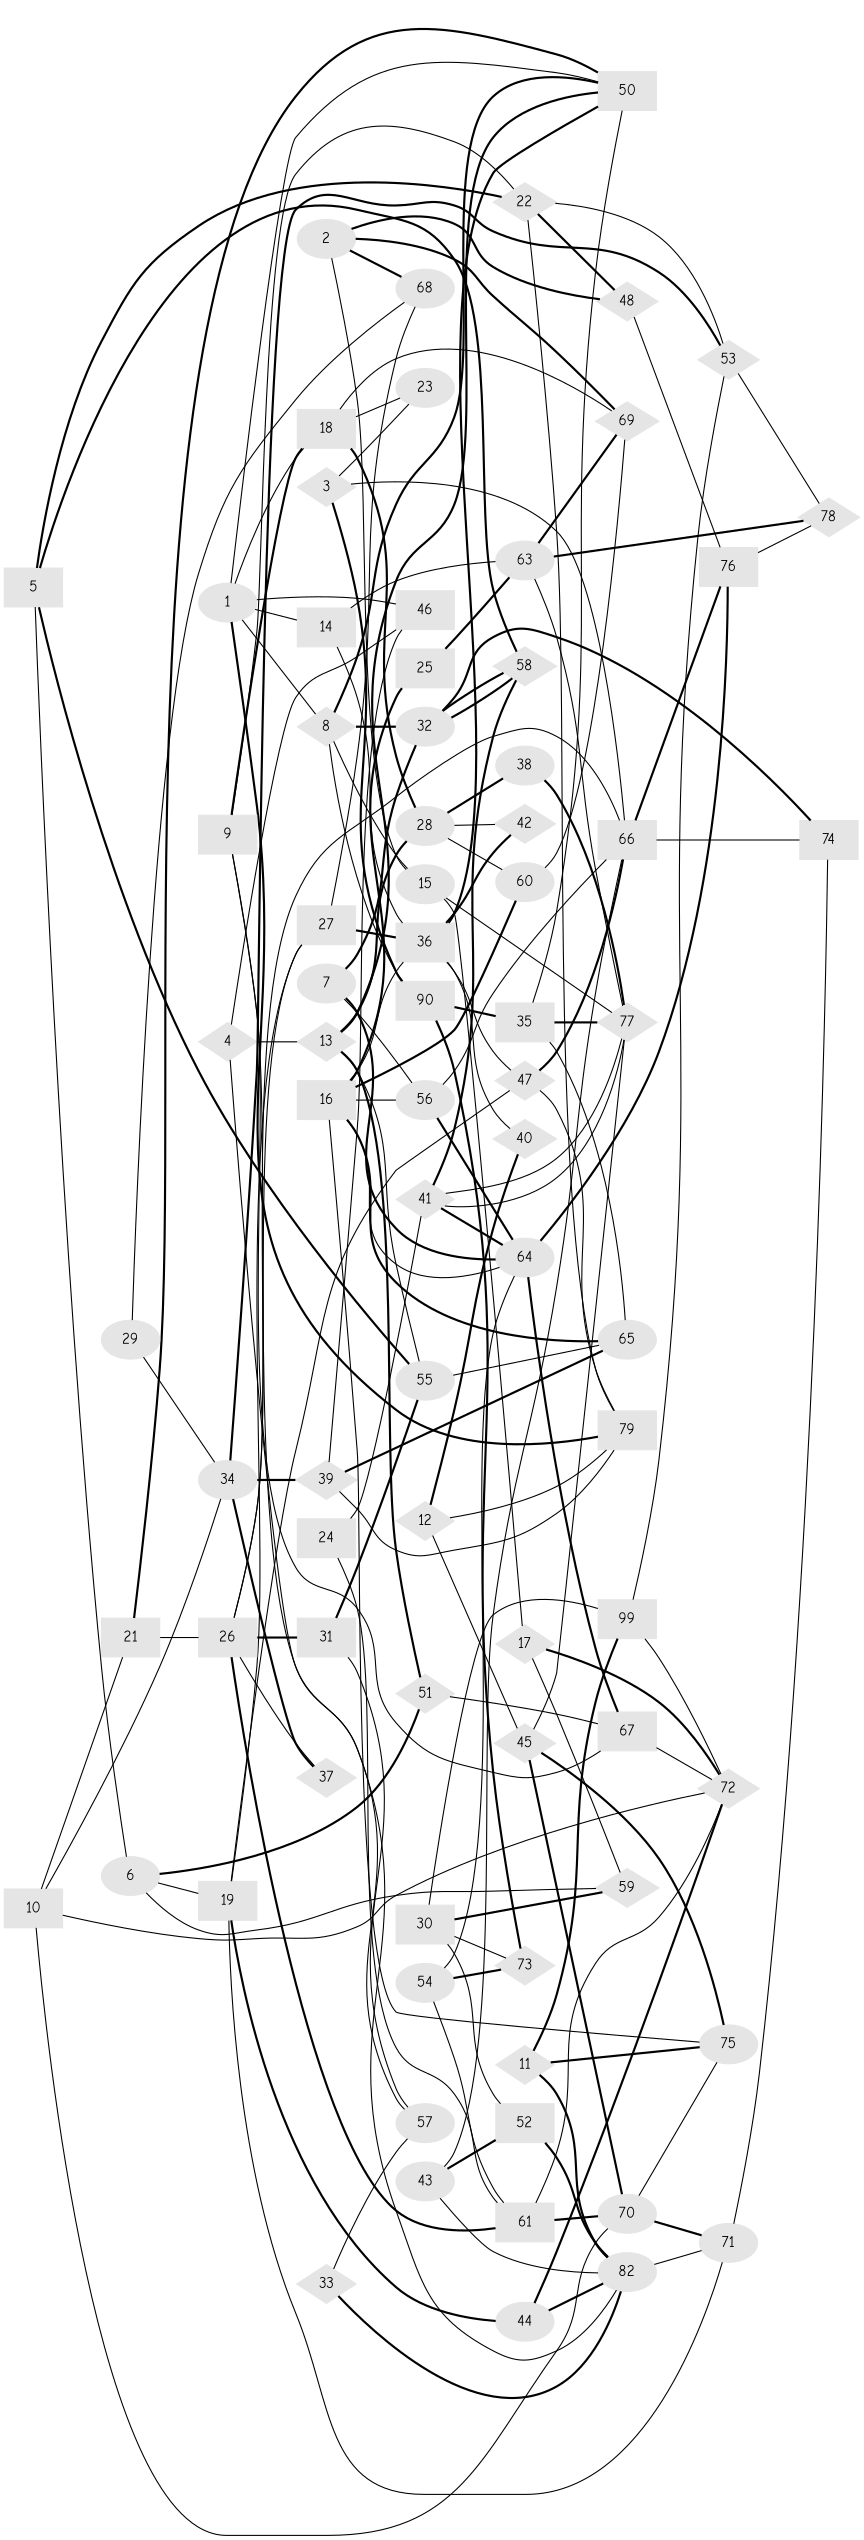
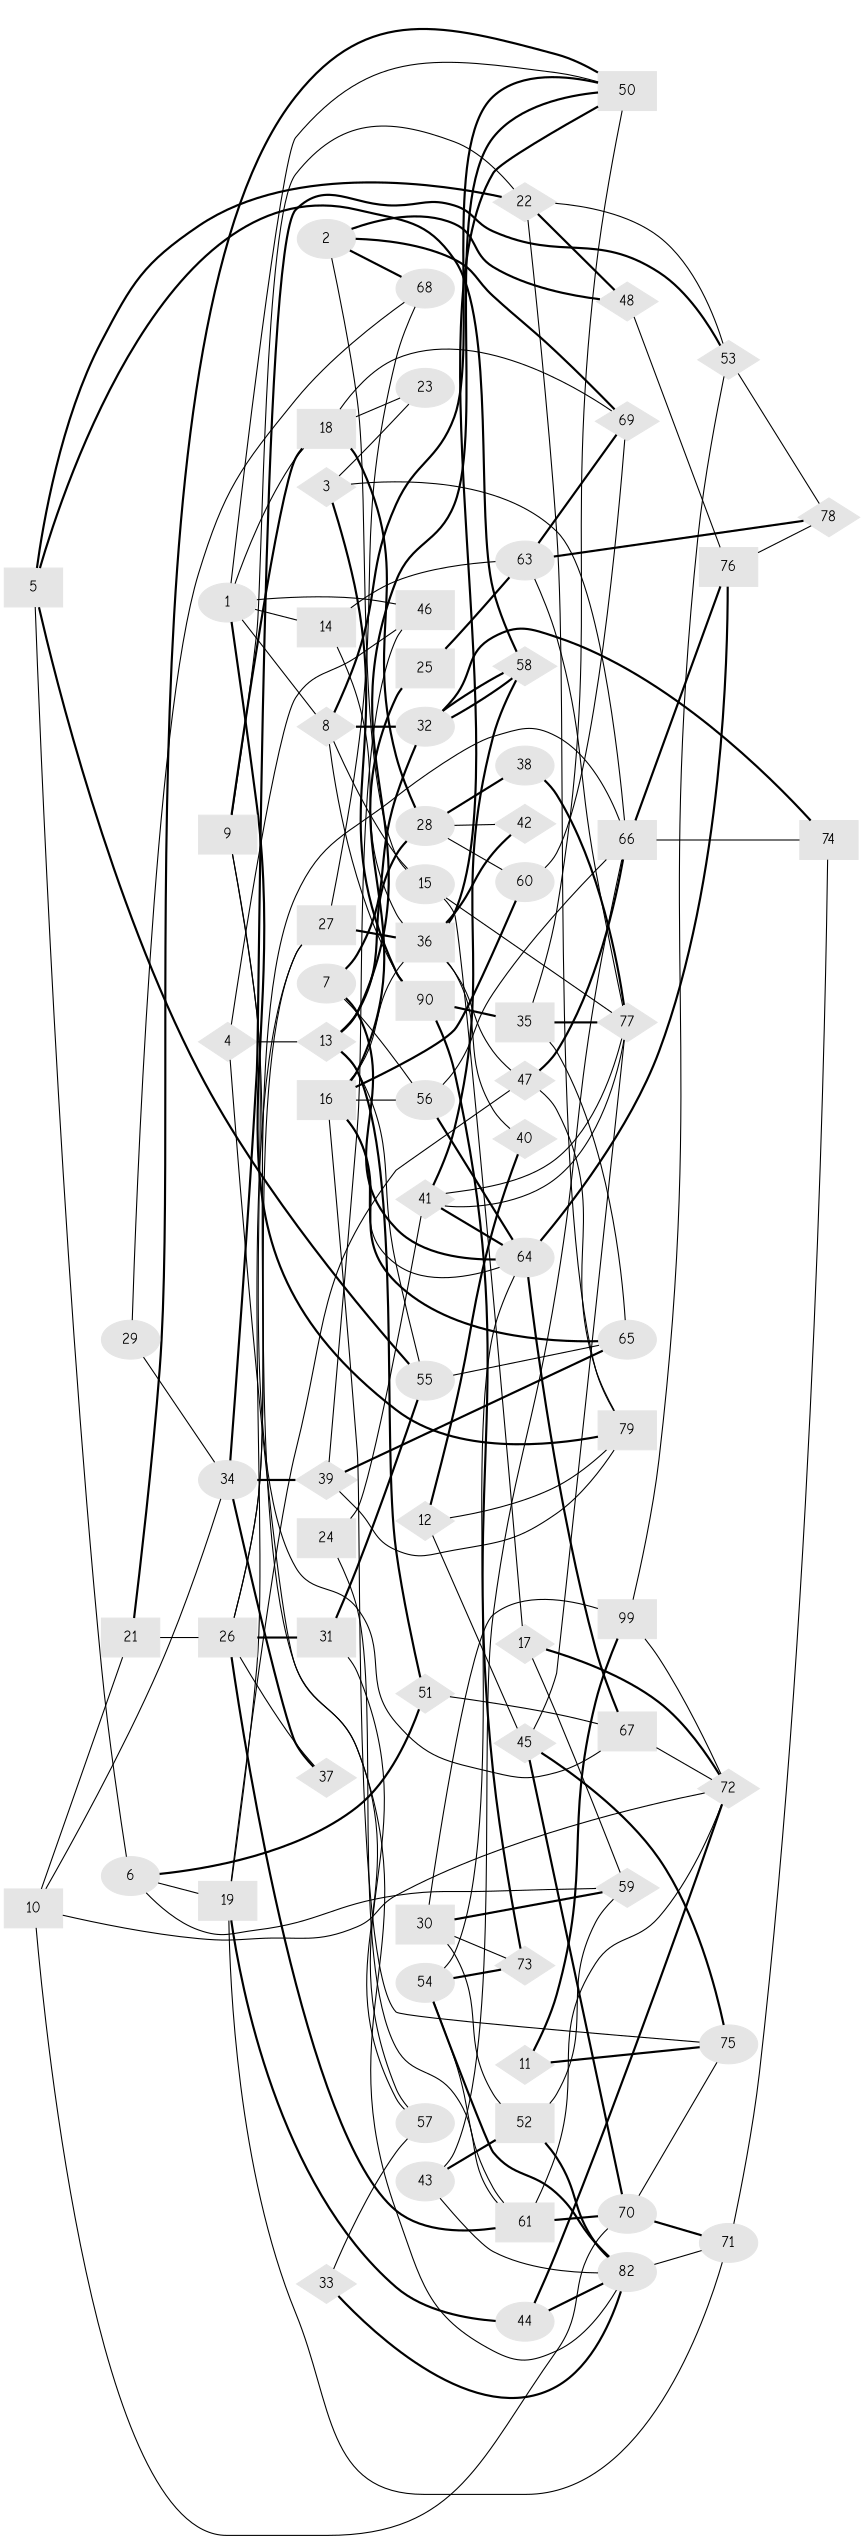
edge "59" -- "52": added
edge "11" -- "82": now "54" -- "82"
